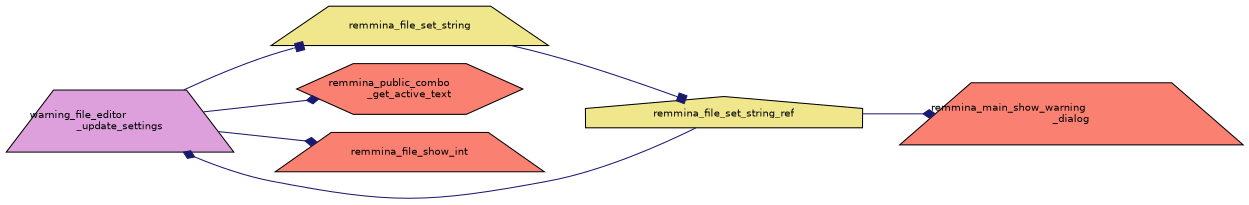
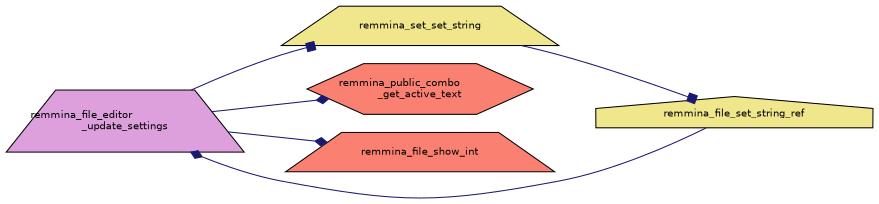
node "remmina_file_set_string": label "remmina_file_set_string" -> "remmina_set_set_string"
node "remmina_main_show_warning _dialog": removed
node "warning_file_editor _update_settings": label "warning_file_editor _update_settings" -> "remmina_file_editor _update_settings"
